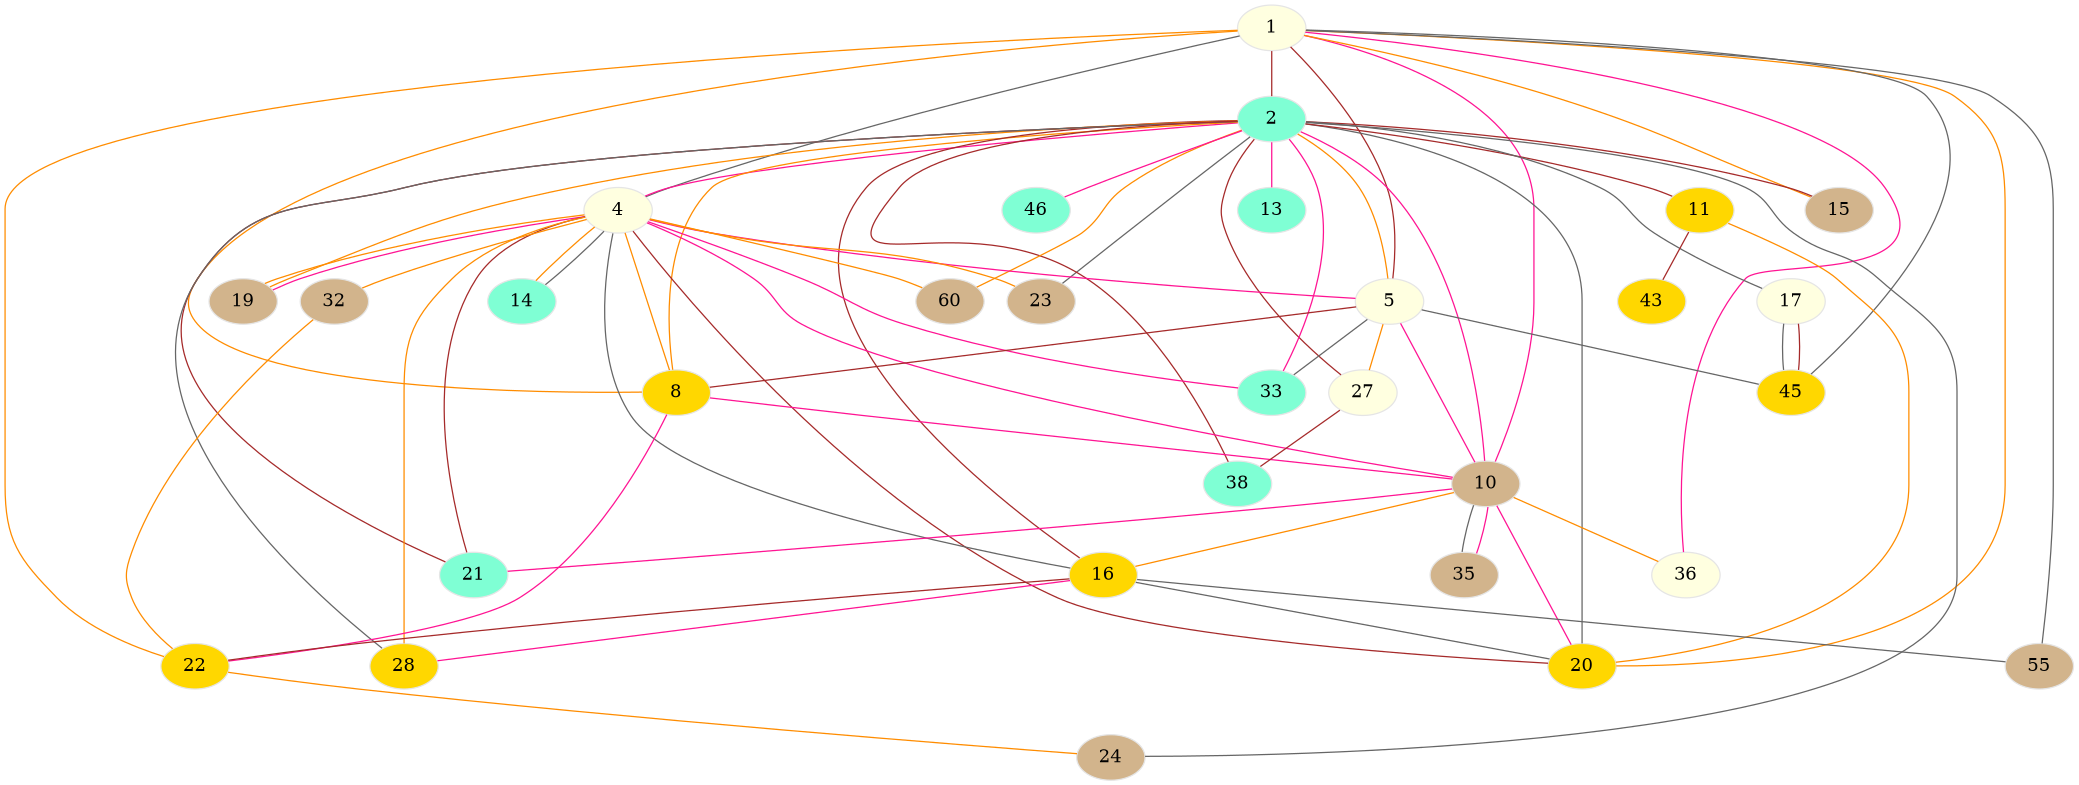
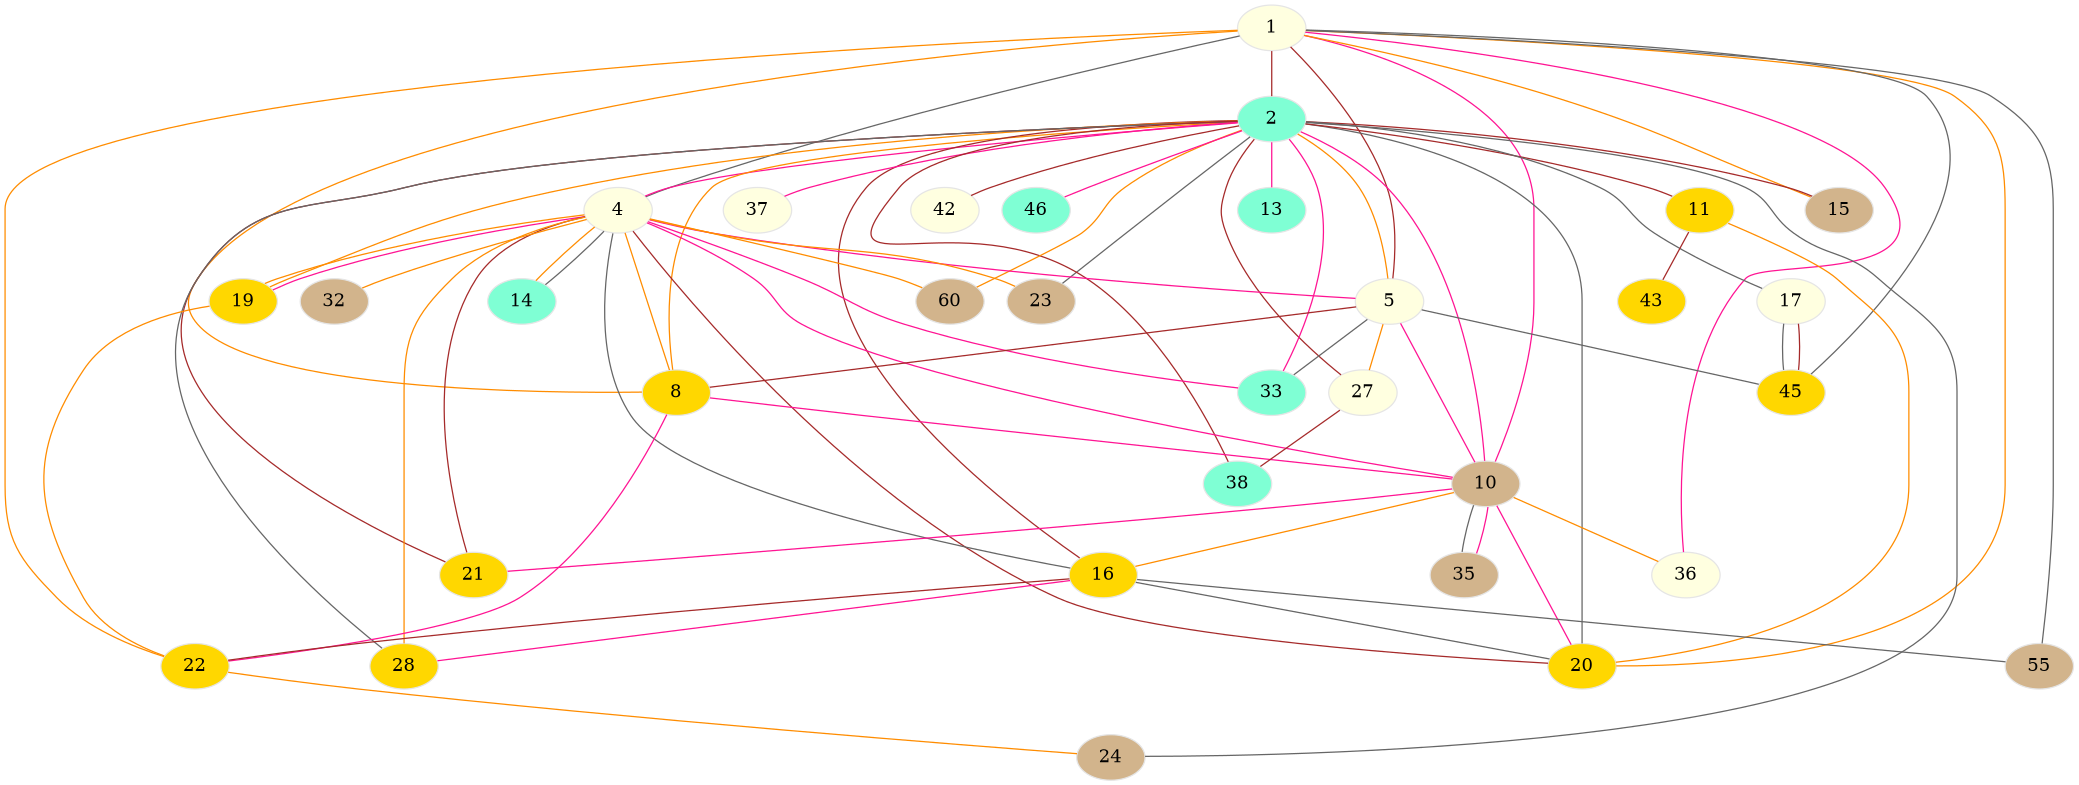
node "37": added
node "42": added
node "19": fillcolor tan -> gold
edge "32" -- "22": now "19" -- "22"
node "21": fillcolor aquamarine -> gold
